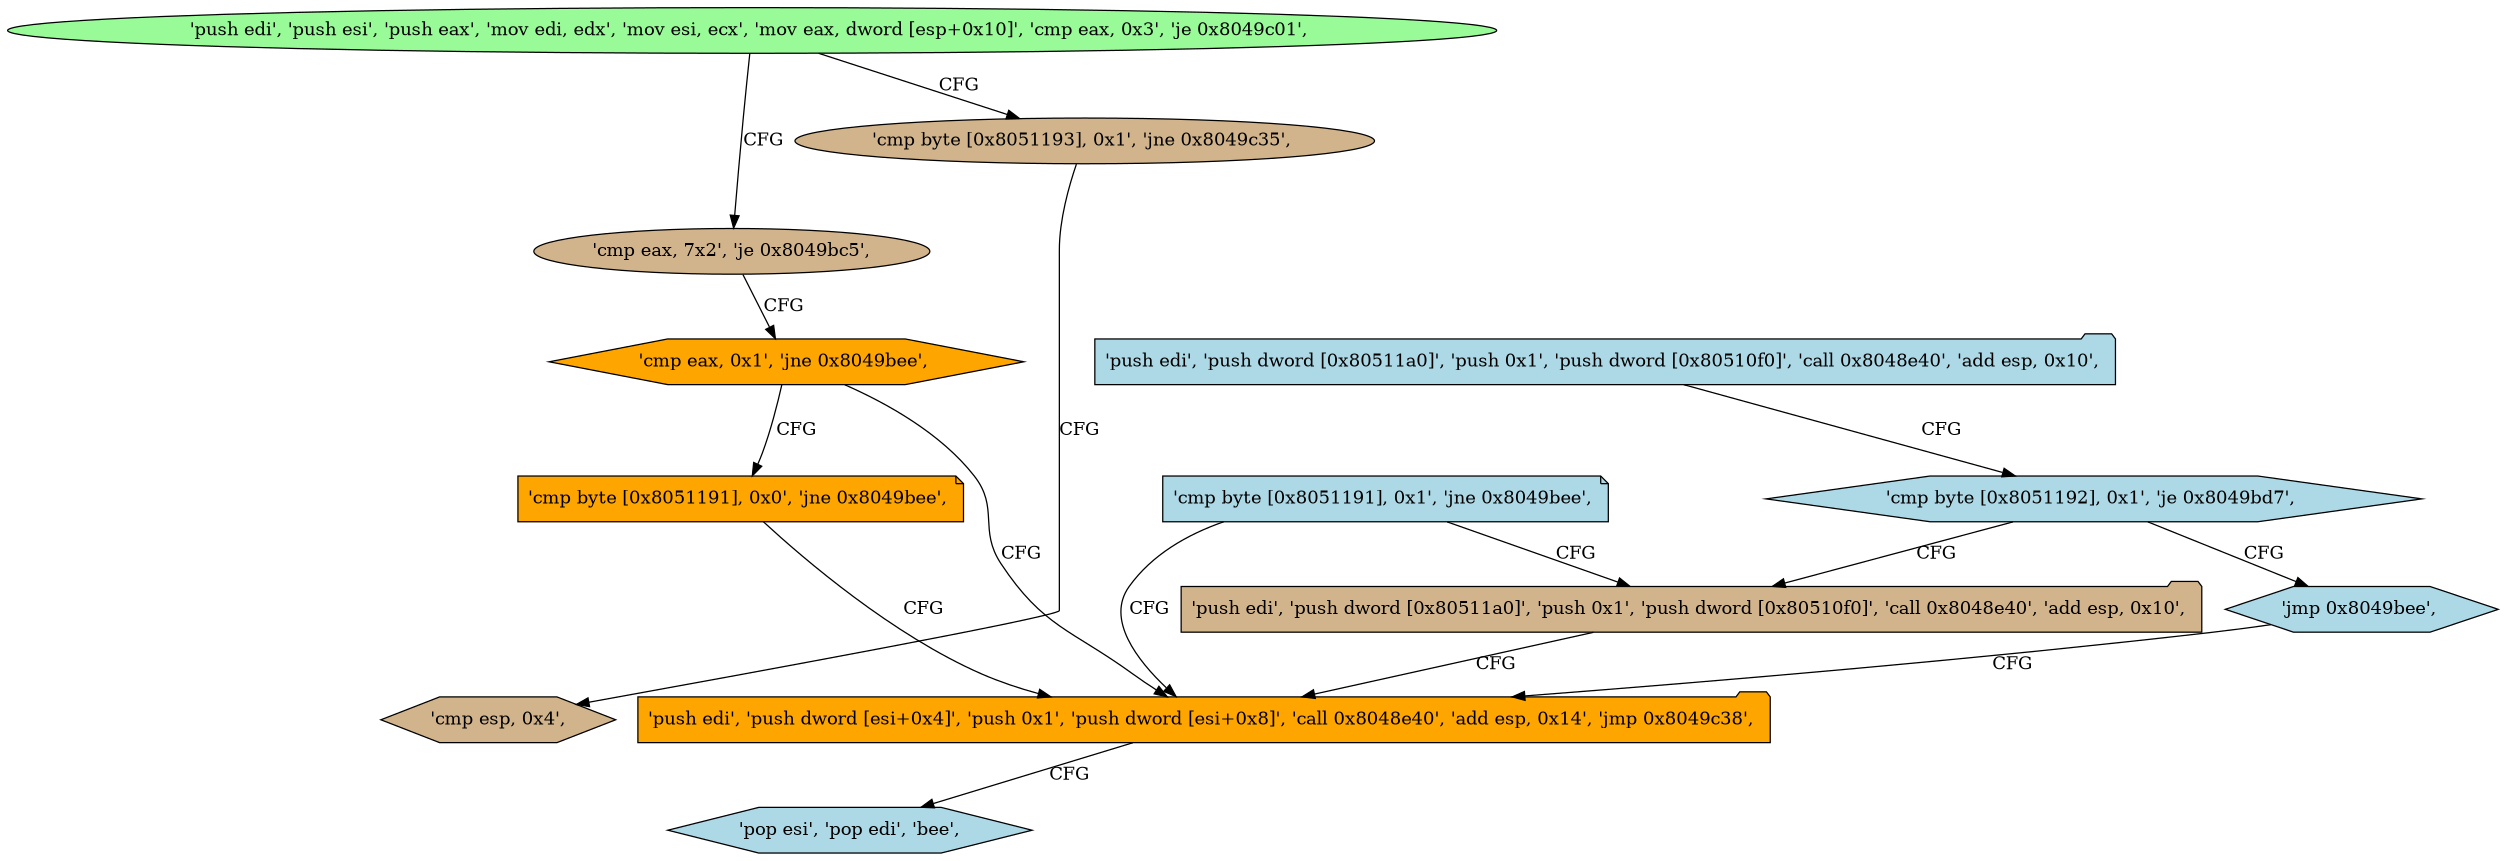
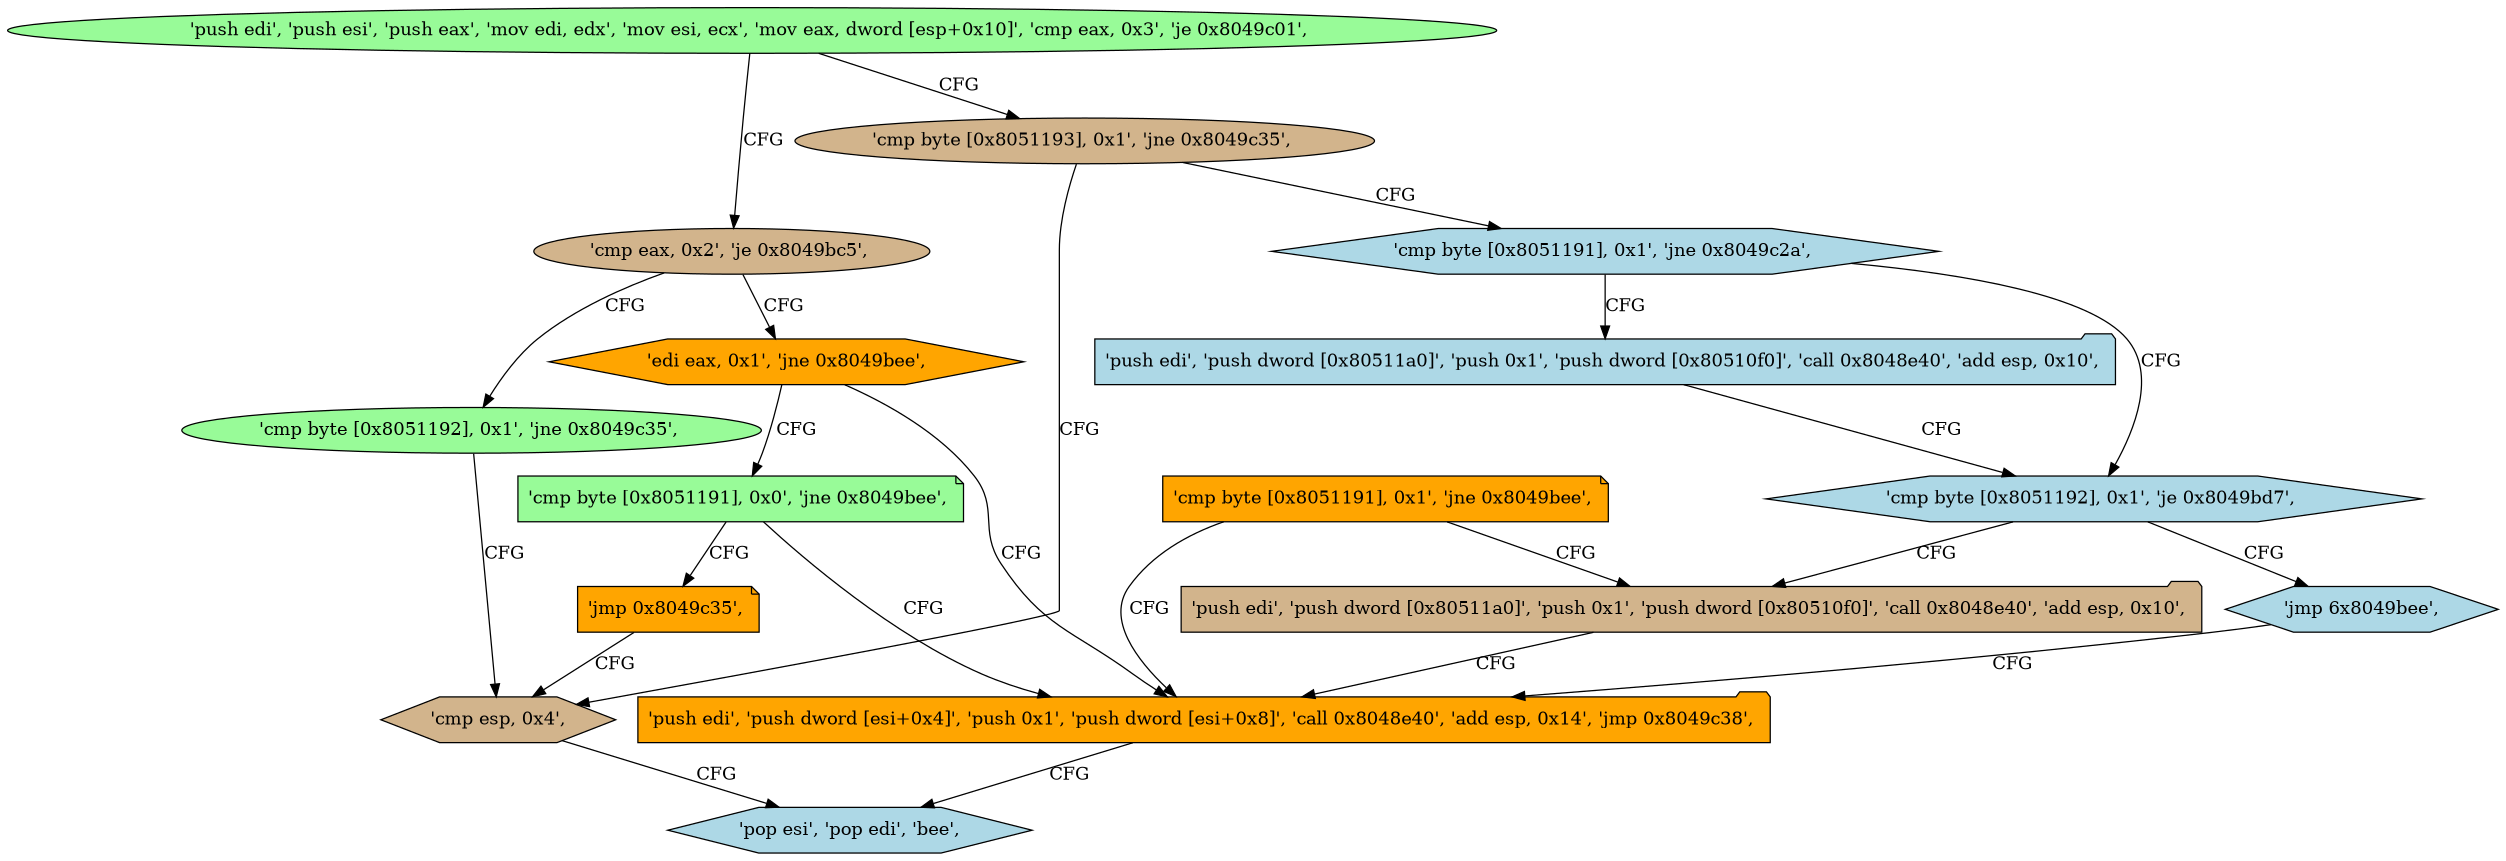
node "'cmp eax, 7x2', 'je 0x8049bc5',": label "'cmp eax, 7x2', 'je 0x8049bc5'," -> "'cmp eax, 0x2', 'je 0x8049bc5',"
node "'cmp byte [0x8051191], 0x1', 'jne 0x8049c2a',": added
node "'cmp eax, 0x1', 'jne 0x8049bee',": label "'cmp eax, 0x1', 'jne 0x8049bee'," -> "'edi eax, 0x1', 'jne 0x8049bee',"
node "'cmp byte [0x8051192], 0x1', 'jne 0x8049c35',": added
node "'cmp byte [0x8051191], 0x0', 'jne 0x8049bee',": fillcolor orange -> palegreen
node "'cmp byte [0x8051191], 0x1', 'jne 0x8049bee',": fillcolor lightblue -> orange
node "'jmp 0x8049c35',": added
node "'jmp 0x8049bee',": label "'jmp 0x8049bee'," -> "'jmp 6x8049bee',"
edge "'cmp esp, 0x4'," -> "'pop esi', 'pop edi', 'bee',": added, label "CFG"
